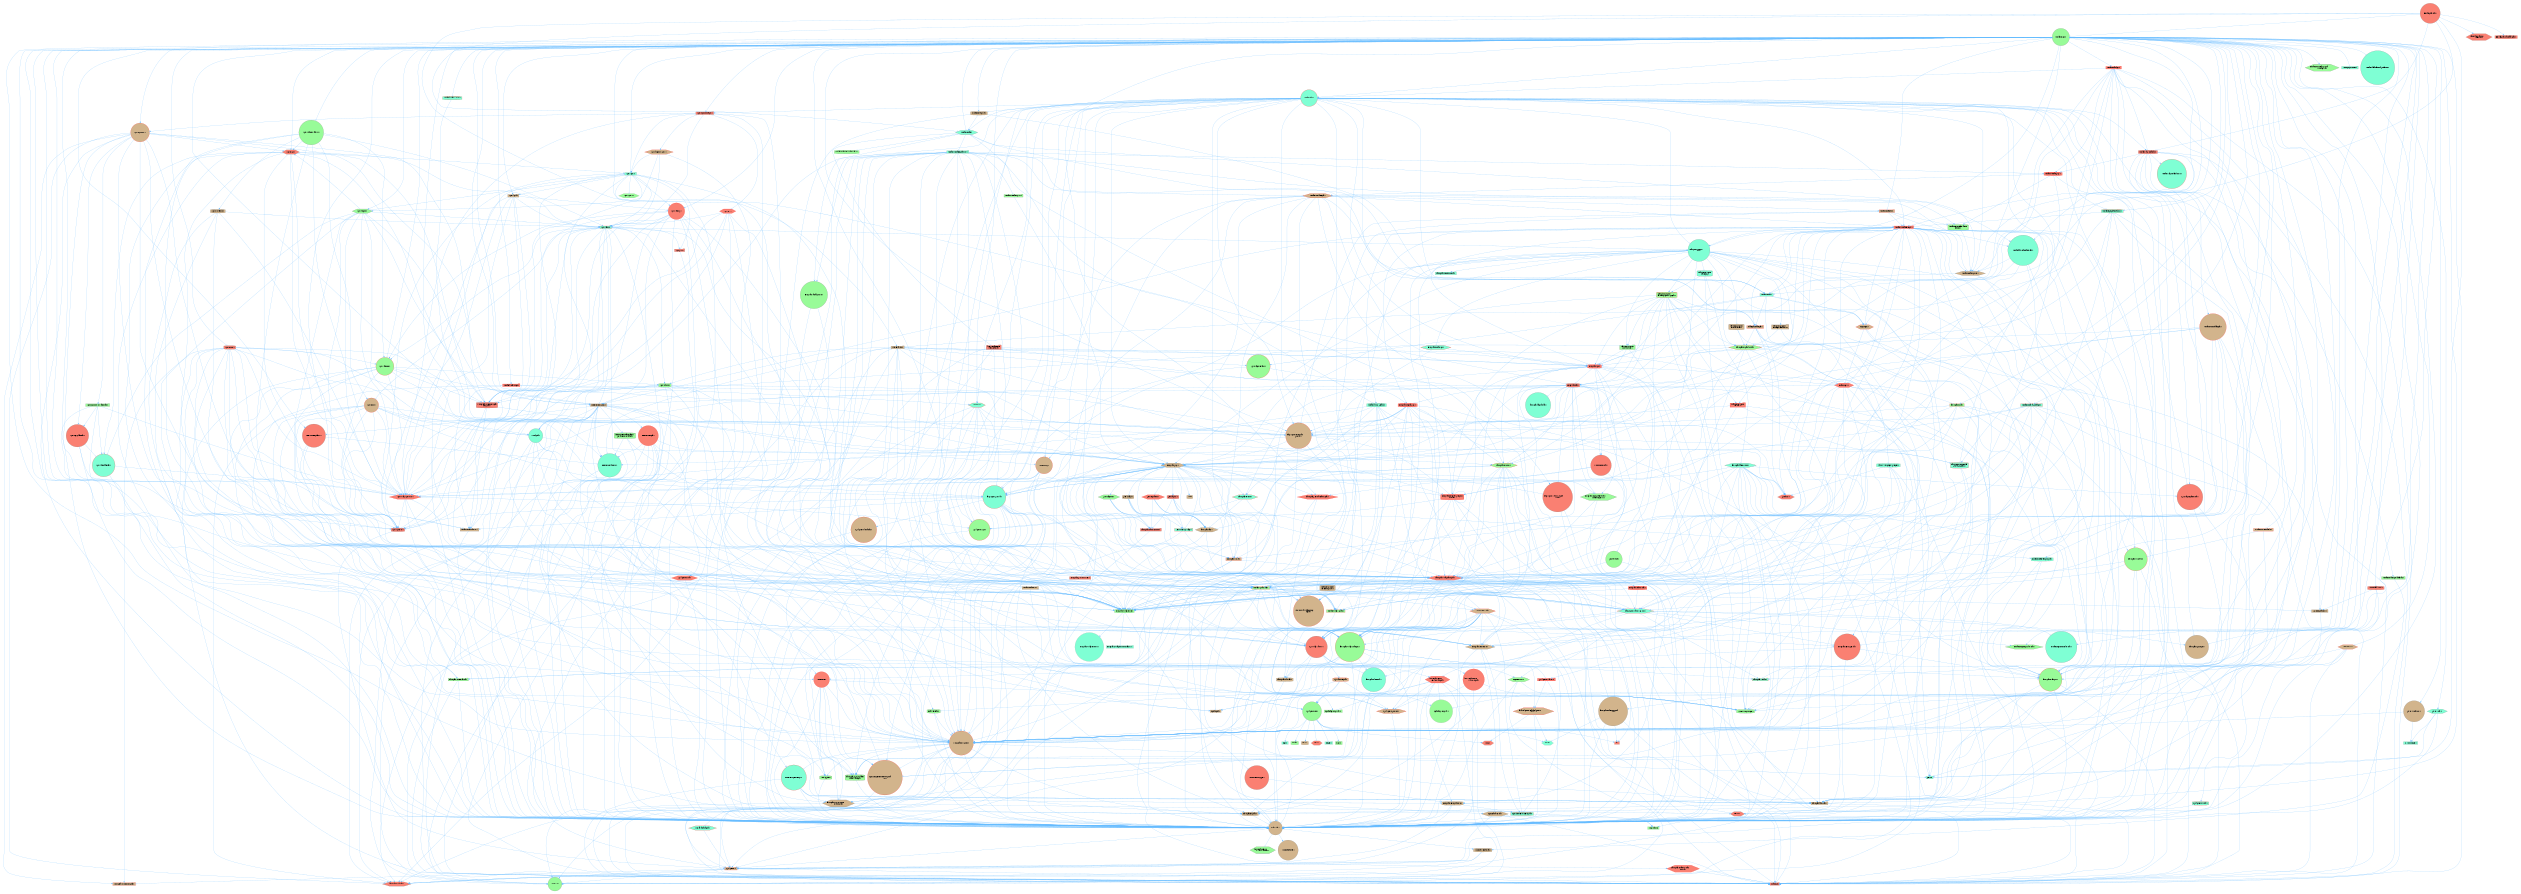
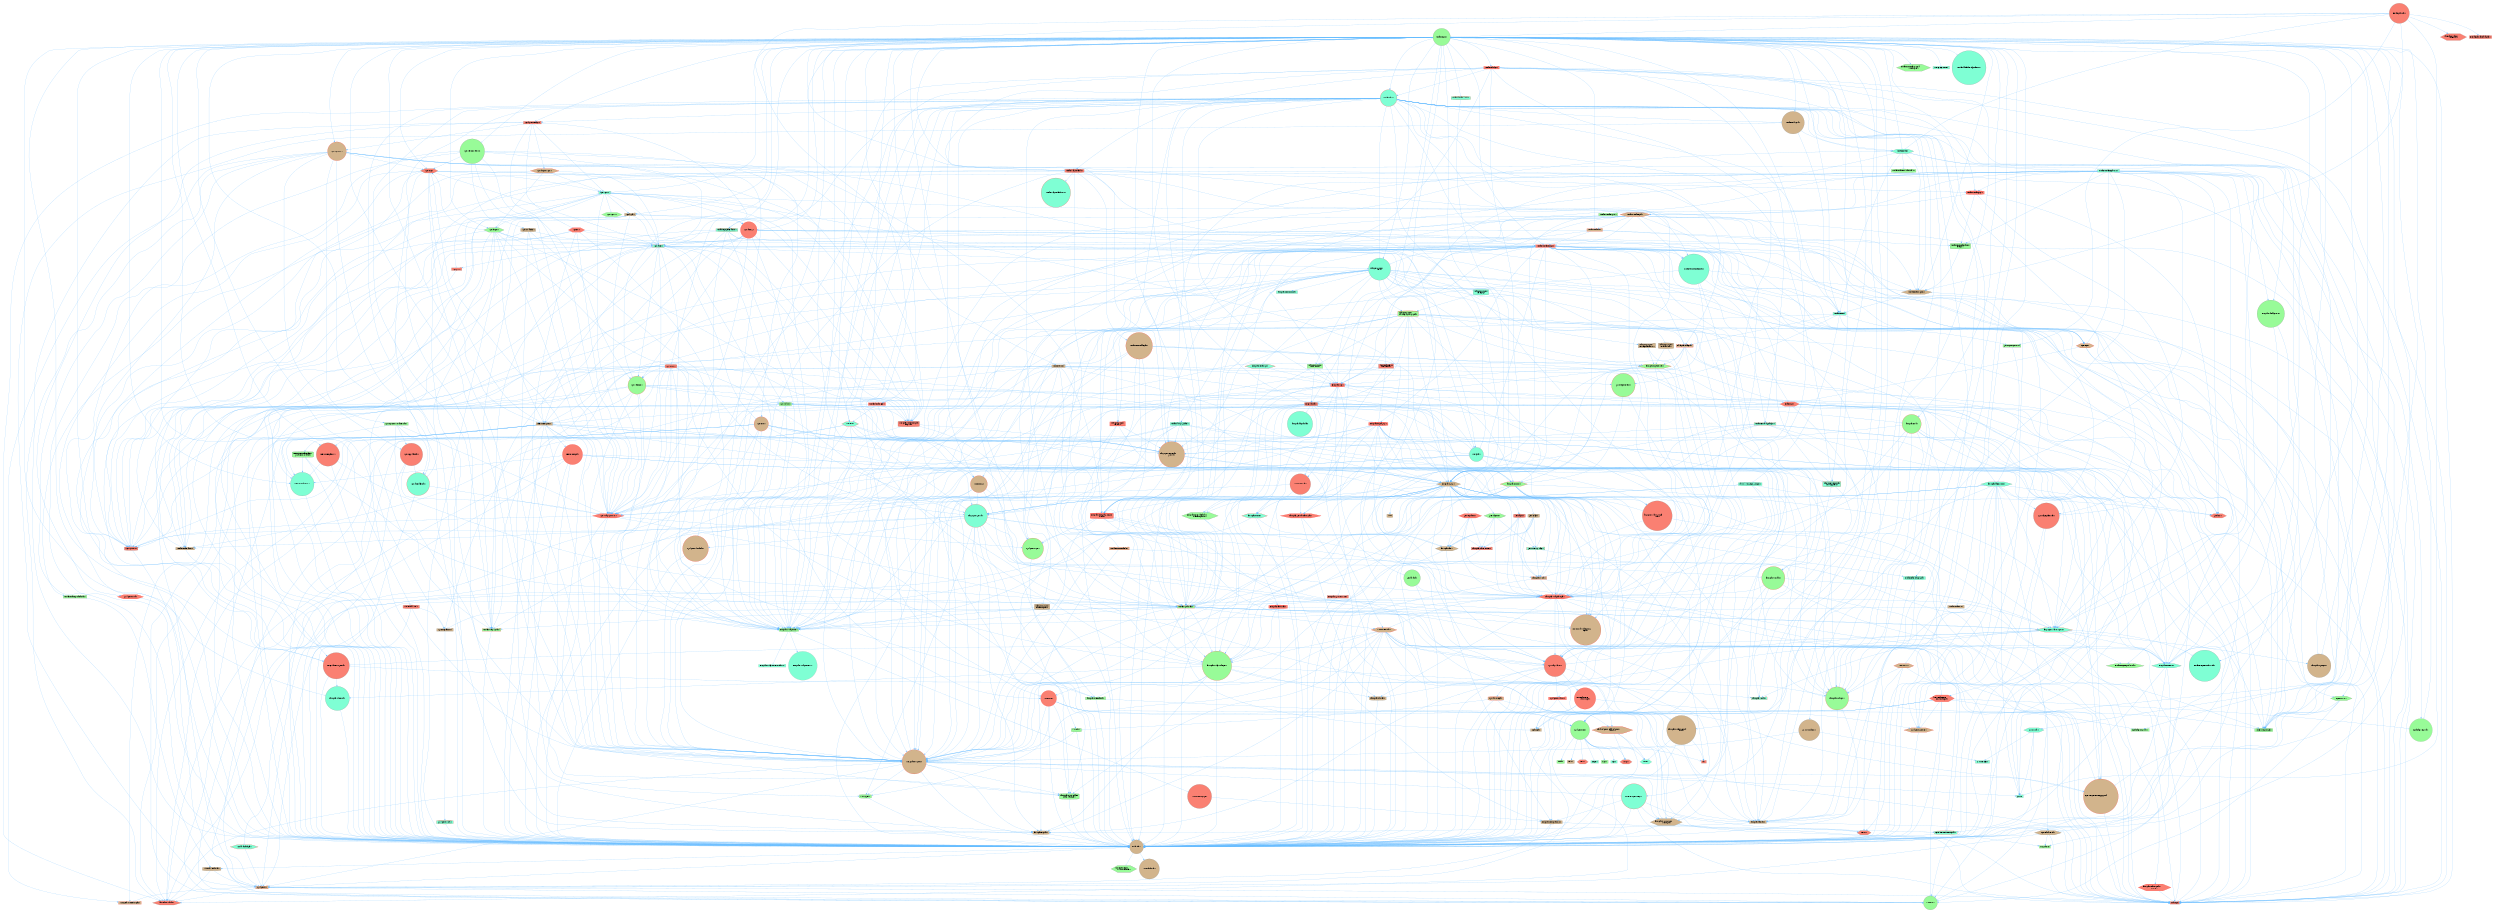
node "UObject/CoreNative.h": shape cylinder -> circle
node "Async/TaskGraphFwd.h": added
node "Templates/Tuple.h": shape folder -> circle
node "Containers/StringFwd.h": fillcolor tan -> aquamarine
node "CoreMisc/Exec.h": label "CoreMisc/Exec.h" -> "Misc/Exec.h"
